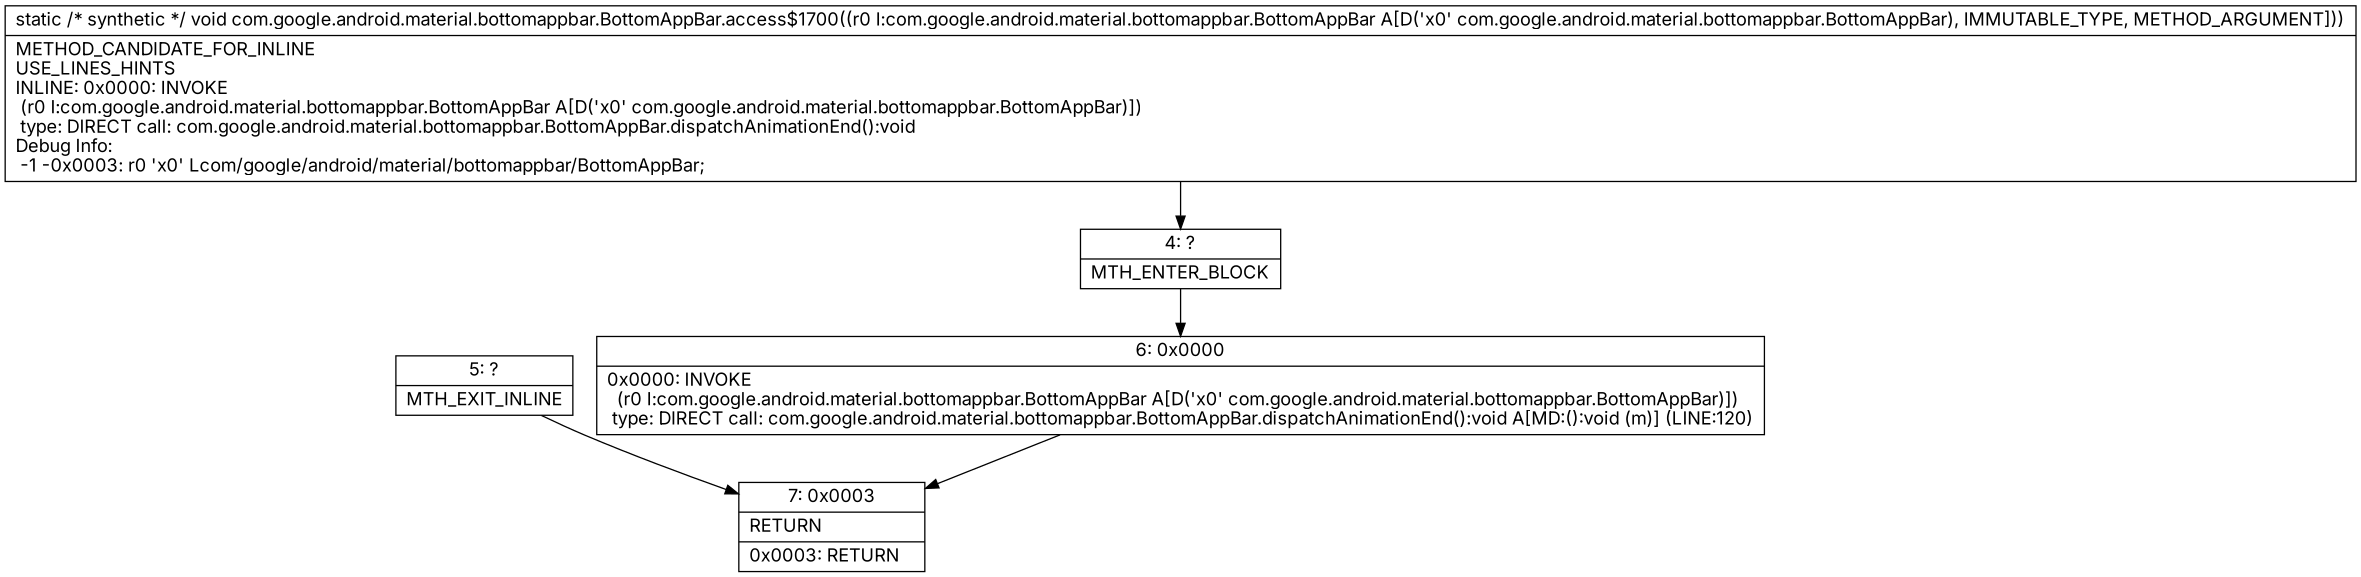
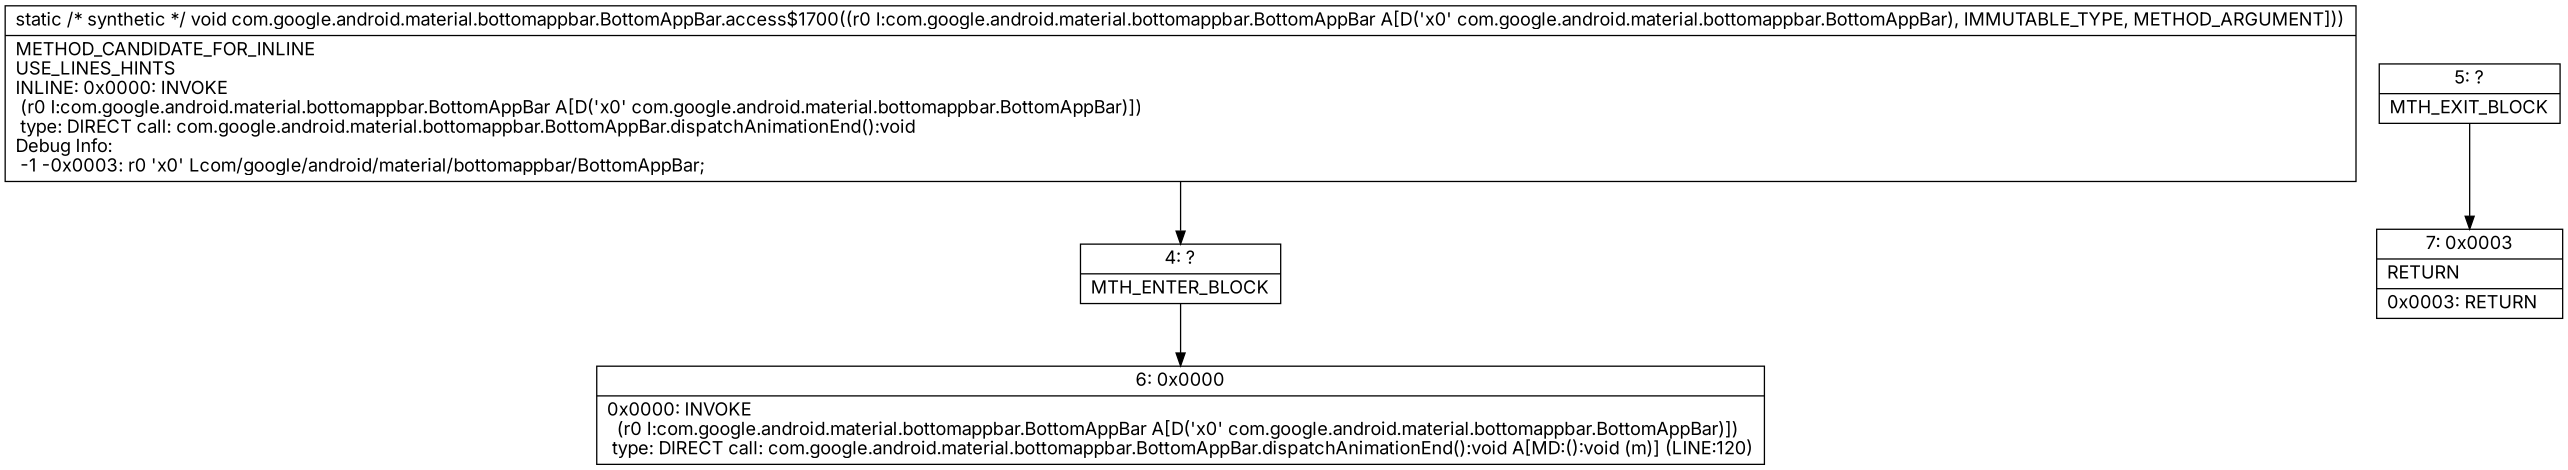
node "5: ?": text "MTH_EXIT_INLINE" -> "MTH_EXIT_BLOCK"
edge "6: 0x0000" -> "7: 0x0003": removed
